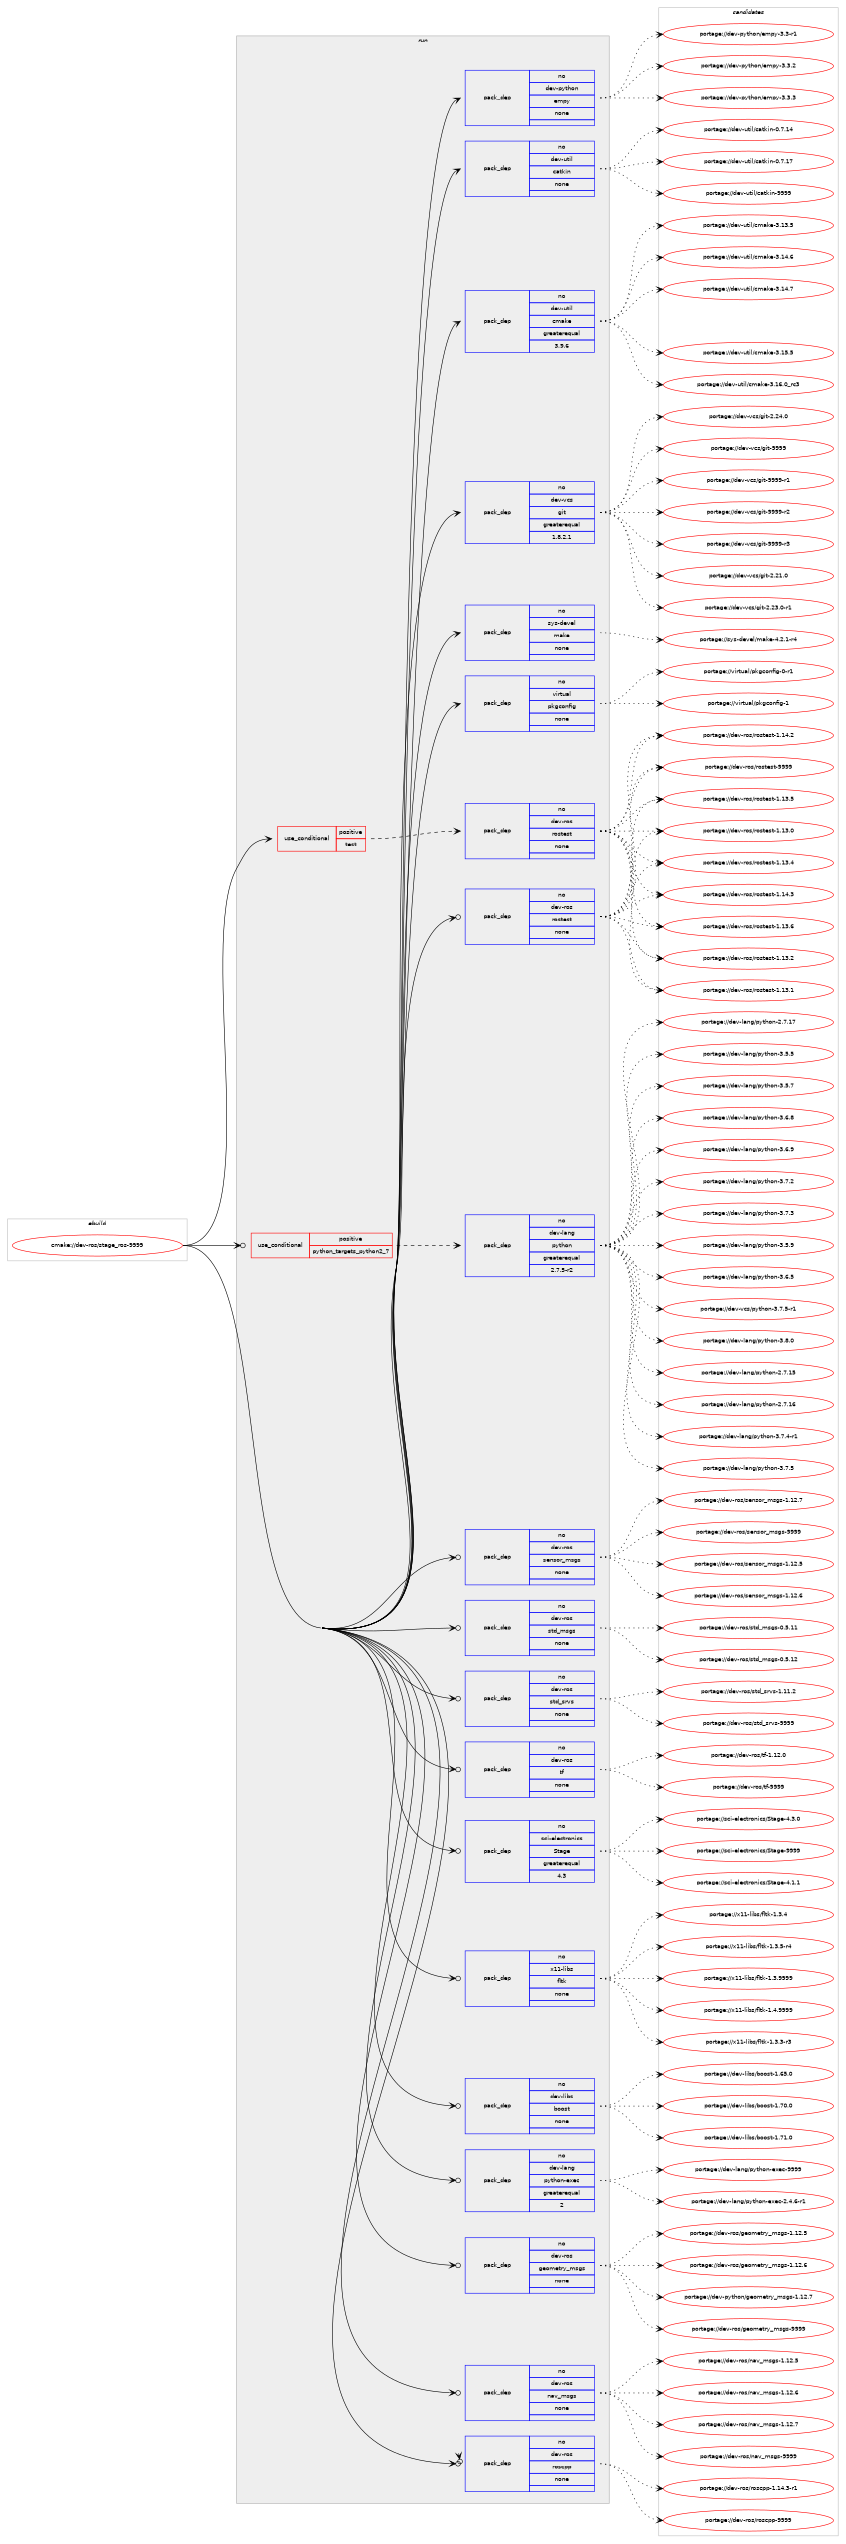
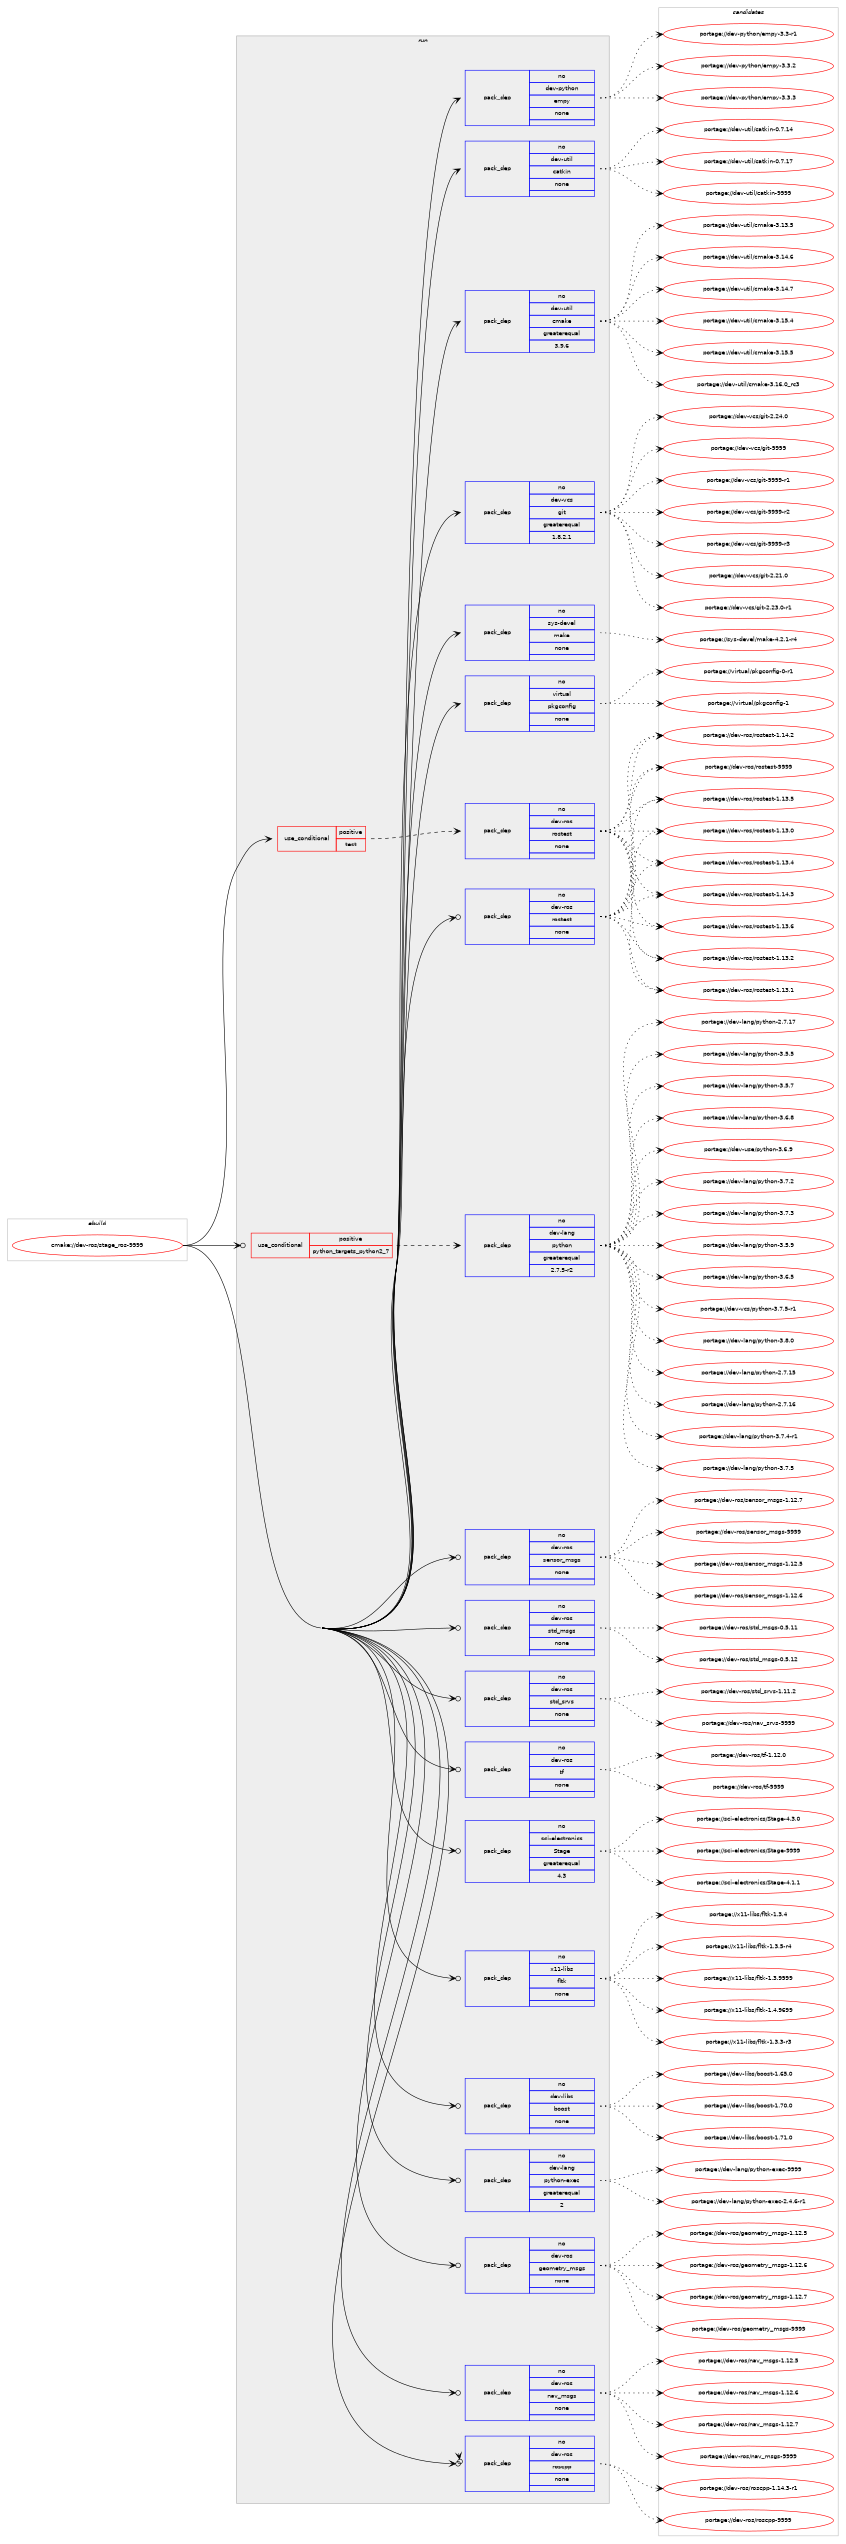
node "portage://dev-util/cmake-3.15.4": added
node "portage://dev-lang/python-3.6.9": label "portage://dev-lang/python-3.6.9" -> "portage://dev-use/python-3.6.9"
node "portage://dev-ros/std_srvs-9999": label "portage://dev-ros/std_srvs-9999" -> "portage://dev-ros/nav_srvs-9999"
node "portage://x11-libs/fltk-1.4.9999": label "portage://x11-libs/fltk-1.4.9999" -> "portage://x11-libs/fltk-1.4.9699"
node "portage://dev-python/geometry_msgs-1.12.7": label "portage://dev-python/geometry_msgs-1.12.7" -> "portage://dev-ros/geometry_msgs-1.12.7"
